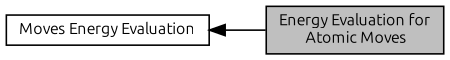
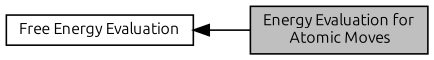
node "Moves Energy Evaluation": label "Moves Energy Evaluation" -> "Free Energy Evaluation"
